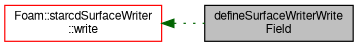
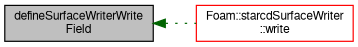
edge "defineSurfaceWriterWrite Field" -> "Foam::starcdSurfaceWriter ::write": reversed
